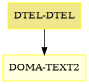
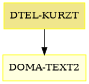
node "DTEL-DTEL": label "DTEL-DTEL" -> "DTEL-KURZT"
